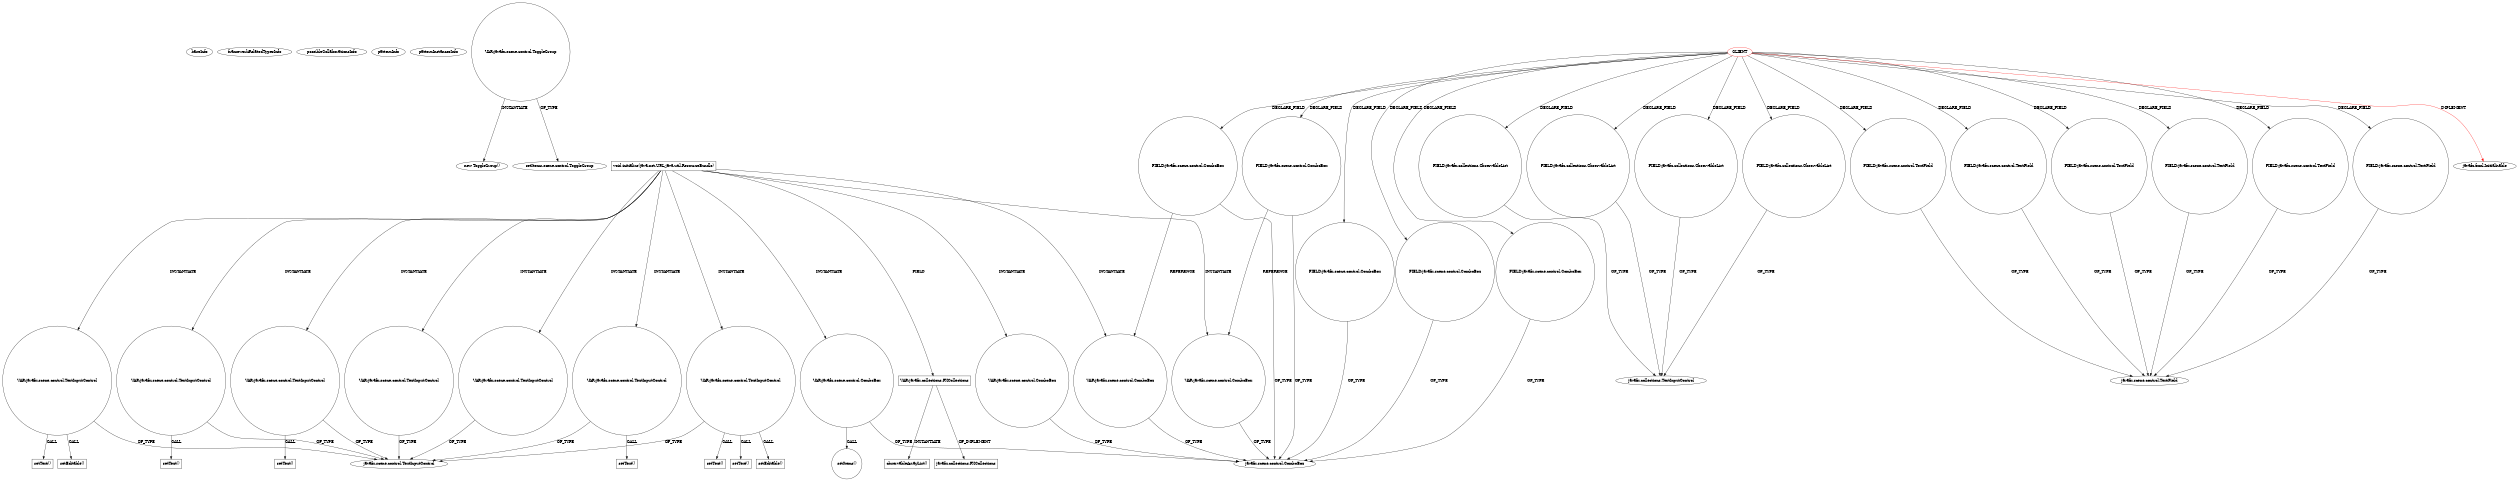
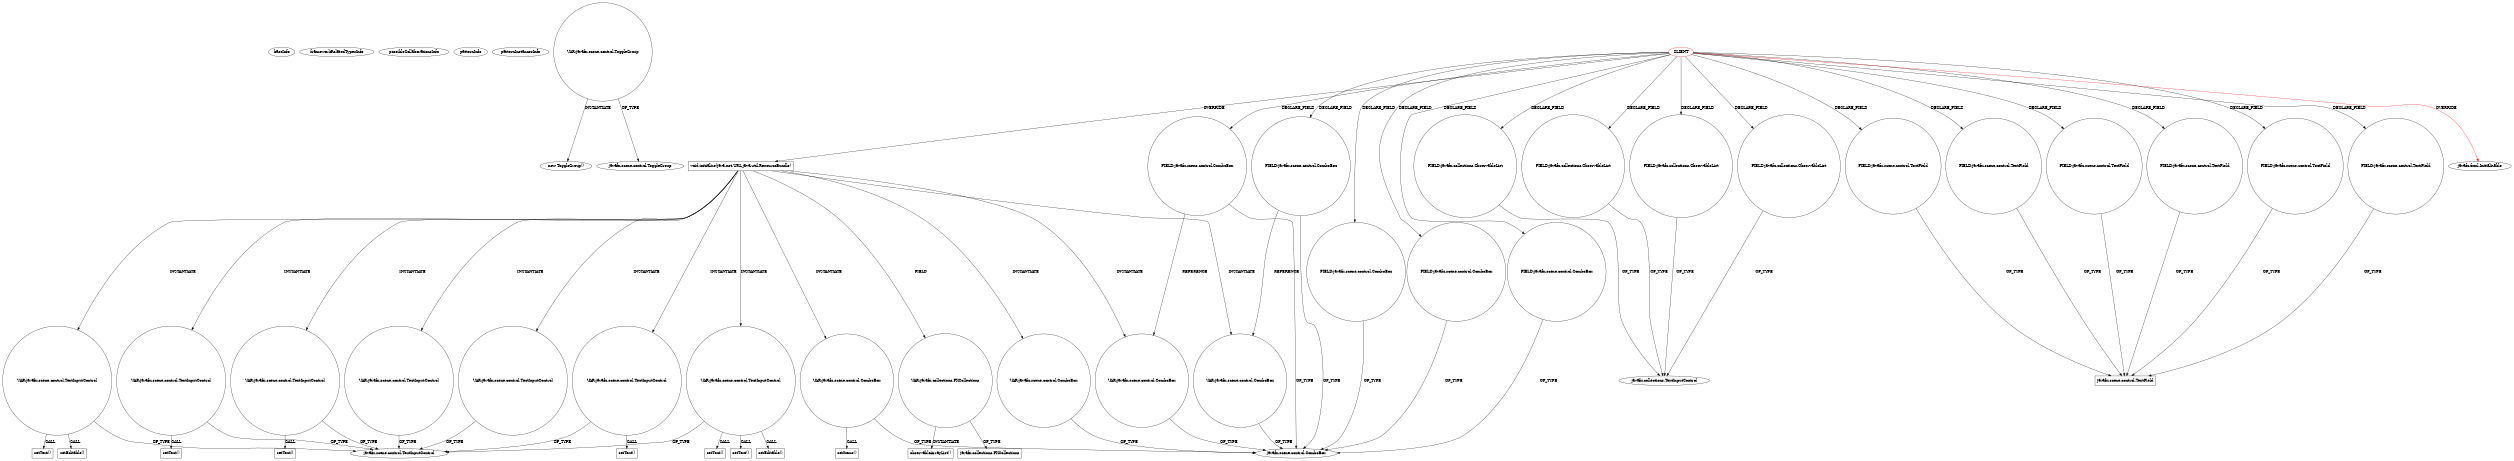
edge "CLIENT" -> "void initialize(java.net.URL,java.util.ResourceBundle)": added, label "OVERRIDE"
edge "CLIENT" -> "javafx.fxml.Initializable": label "IMPLEMENT" -> "OVERRIDE"
node "setItems.scene.control.ToggleGroup": label "setItems.scene.control.ToggleGroup" -> "javafx.scene.control.ToggleGroup"
node "VAR:javafx.collections.FXCollections": shape box -> circle
node "javafx.scene.control.TextField": shape ellipse -> box
edge "VAR:javafx.collections.FXCollections" -> "javafx.collections.FXCollections": label "OF_IMPLEMENT" -> "OF_TYPE"
node "setItems()": shape circle -> box
